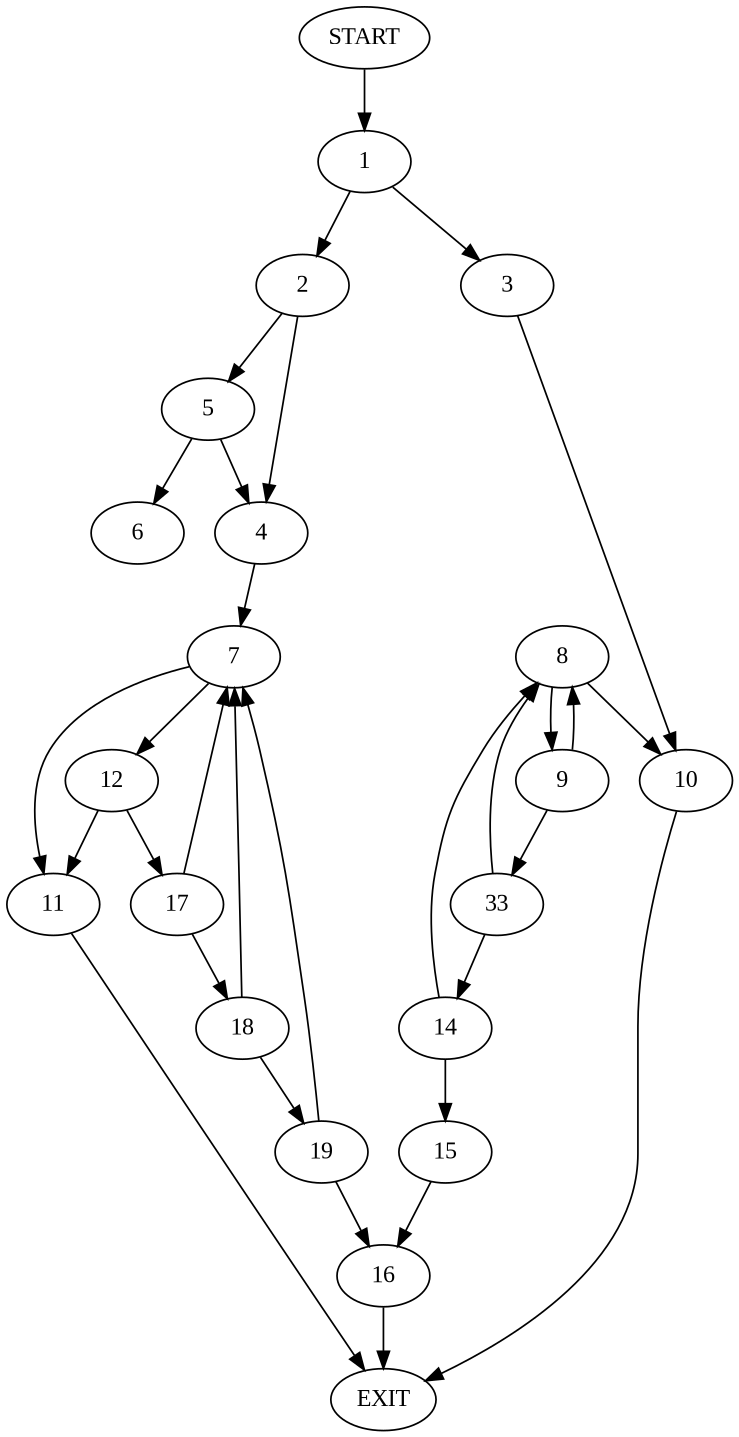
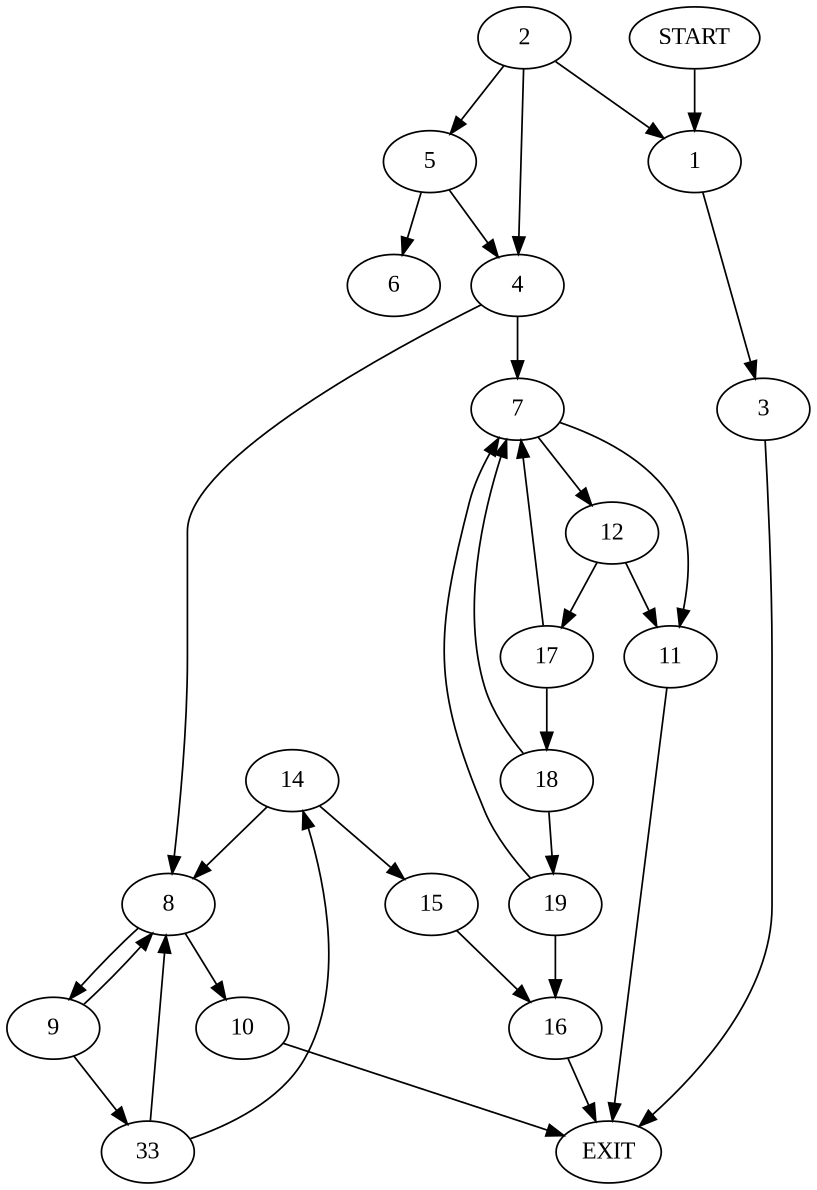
edge "1" -> "2": reversed
edge "4" -> "8": added
edge "3" -> "10": now "3" -> "EXIT"
